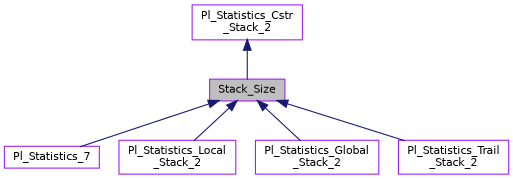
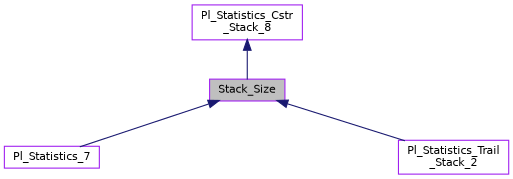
node "Pl_Statistics_Cstr _Stack_2": label "Pl_Statistics_Cstr _Stack_2" -> "Pl_Statistics_Cstr _Stack_8"
node "Pl_Statistics_Local _Stack_2": removed
node "Pl_Statistics_Global _Stack_2": removed
